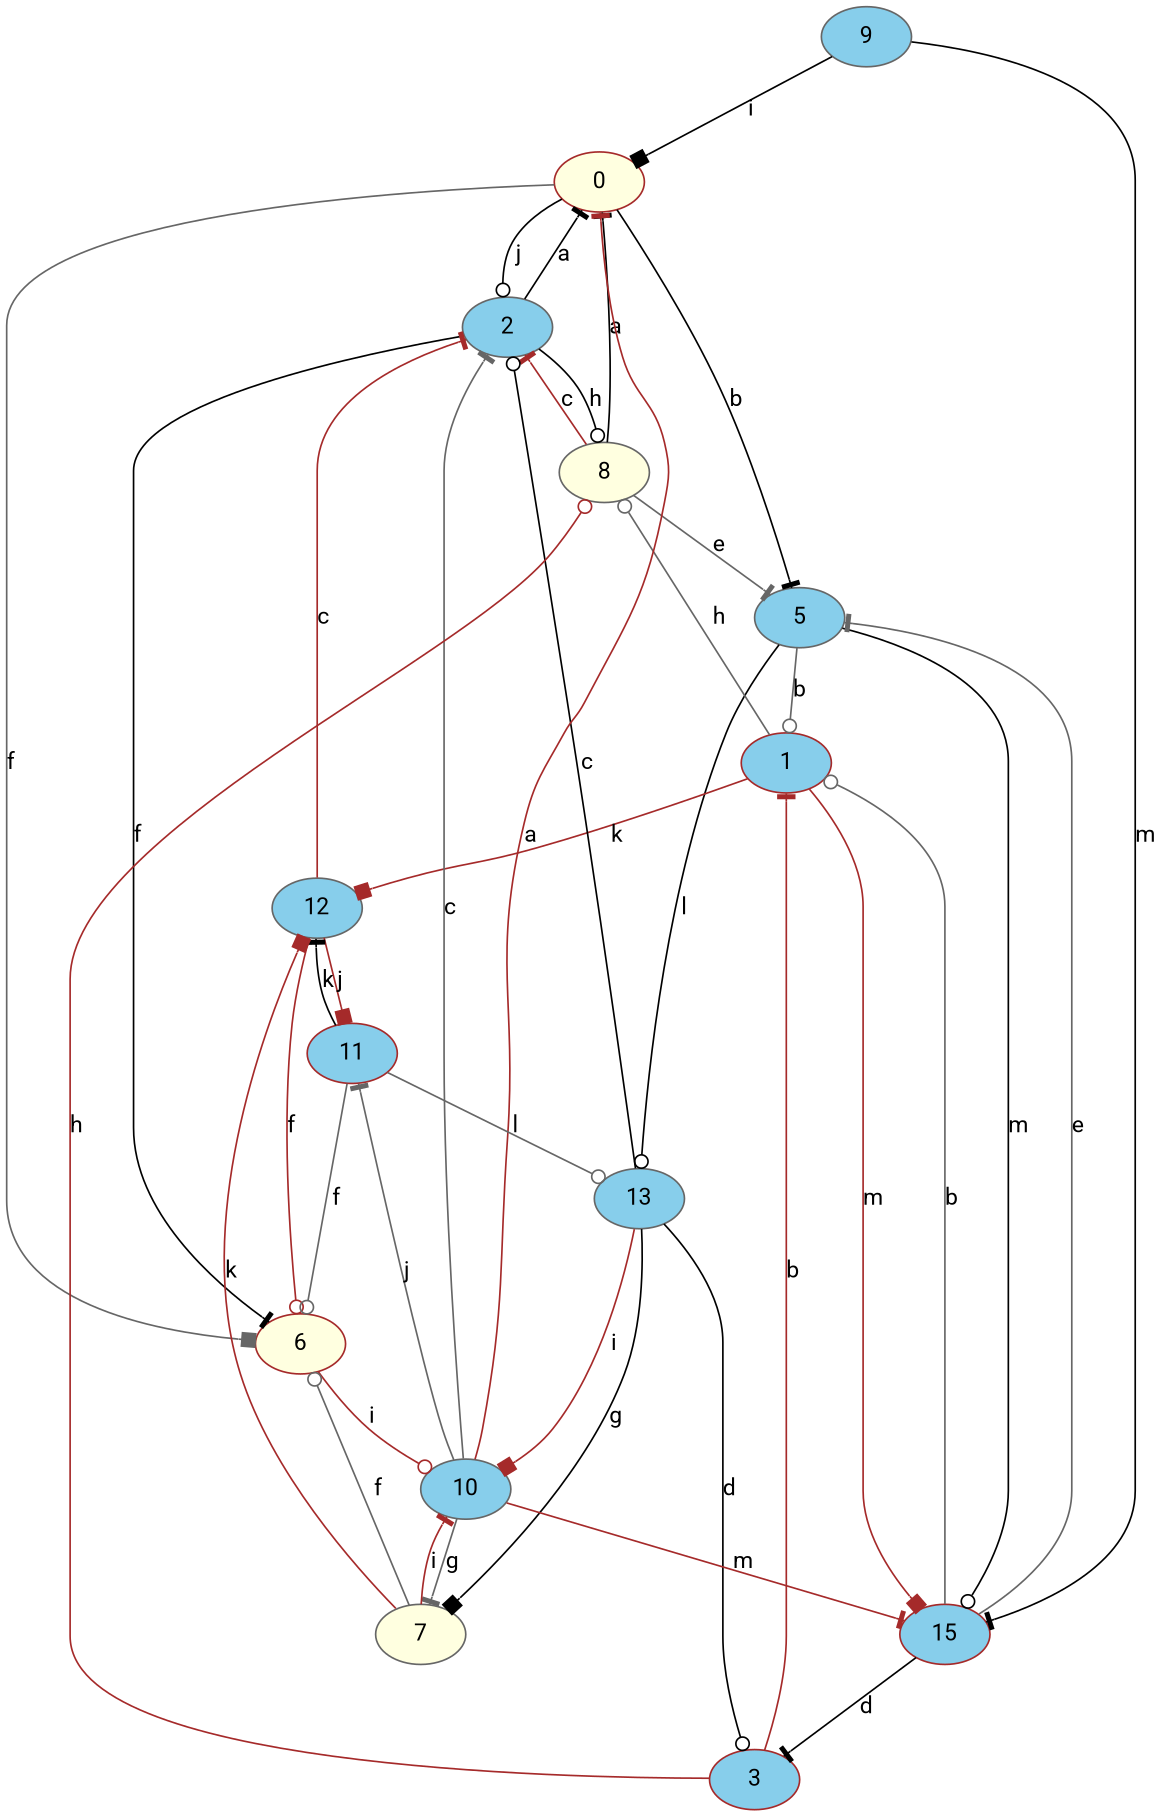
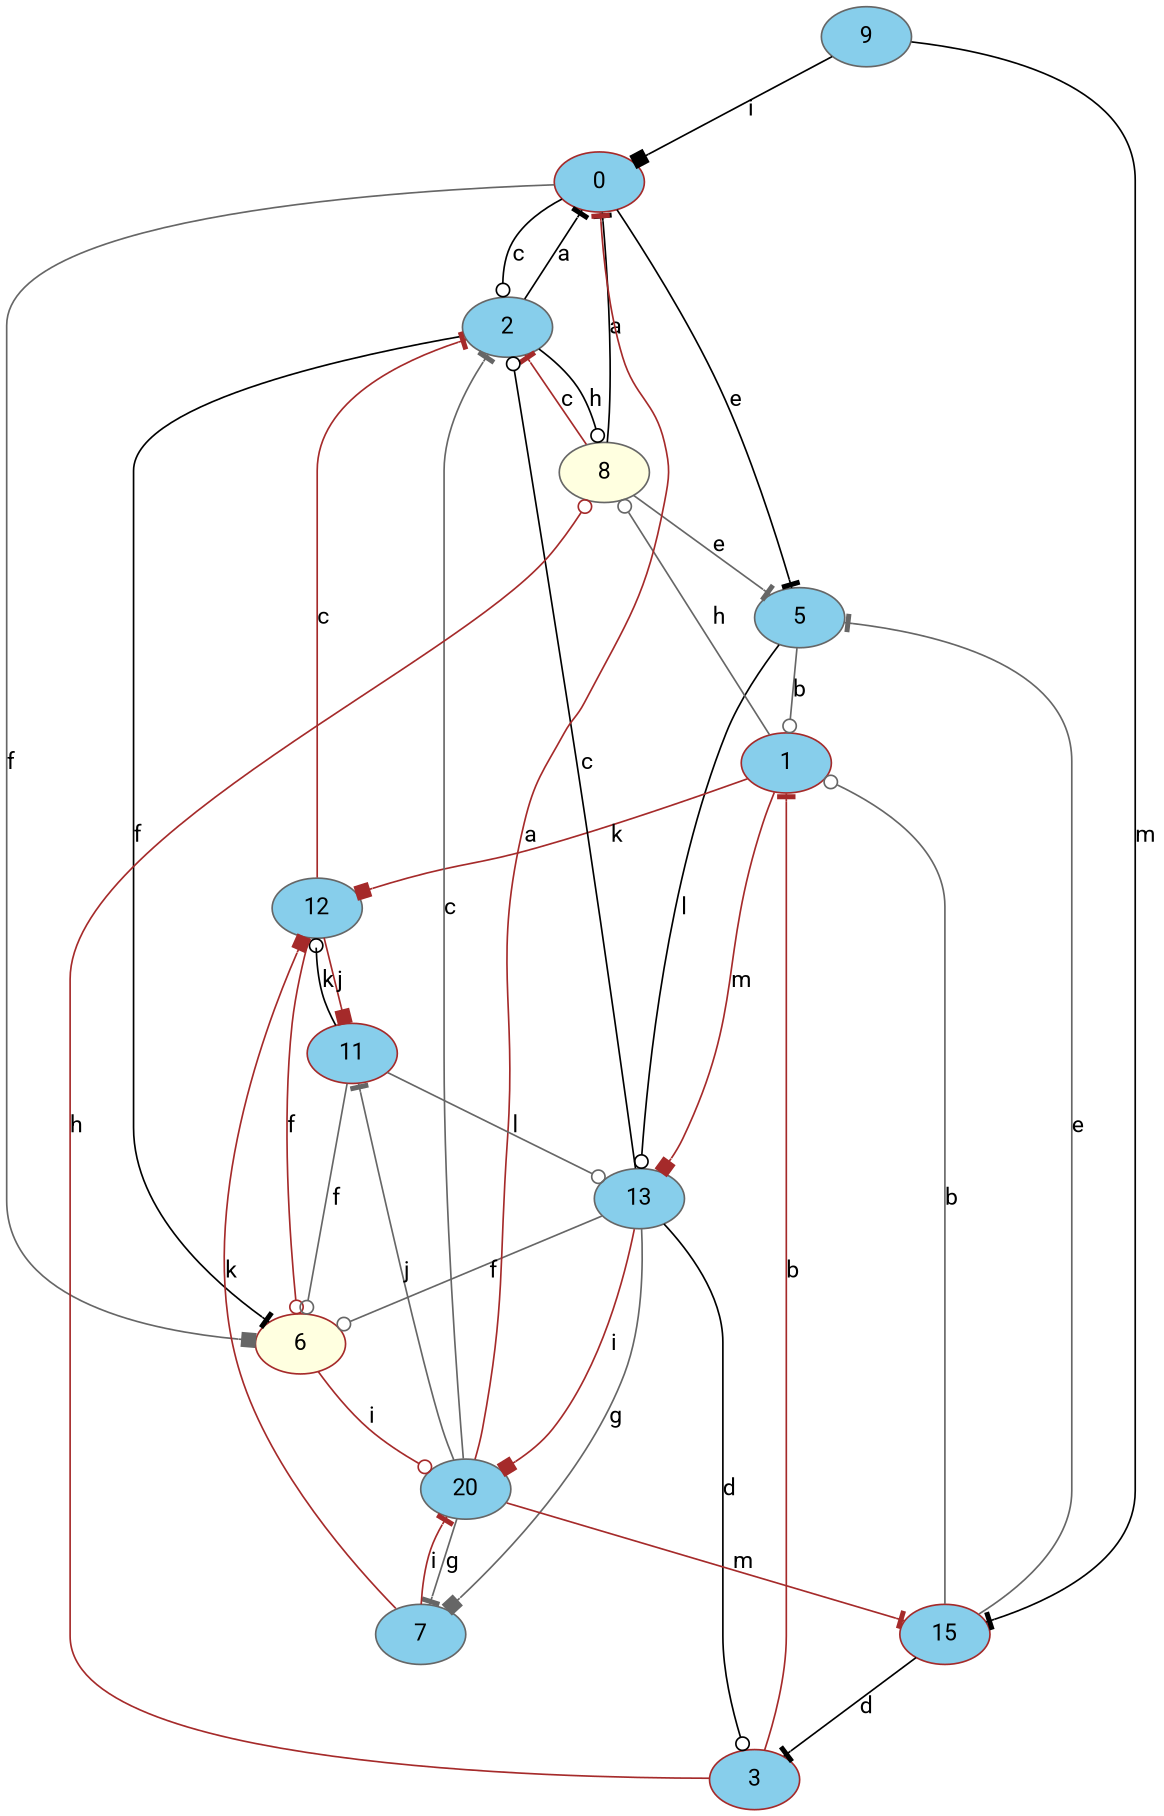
node "0": fillcolor lightyellow -> skyblue
edge "0" -> "2": label "j" -> "c"
edge "0" -> "5": label "b" -> "e"
edge "11" -> "12": arrowhead tee -> odot
edge "5" -> "15": removed, label "m"
edge "1" -> "15": now "1" -> "13"
edge "13" -> "7": color black -> gray40
node "10": label "10" -> "20"
edge "7" -> "6": now "13" -> "6"
node "7": fillcolor lightyellow -> skyblue
